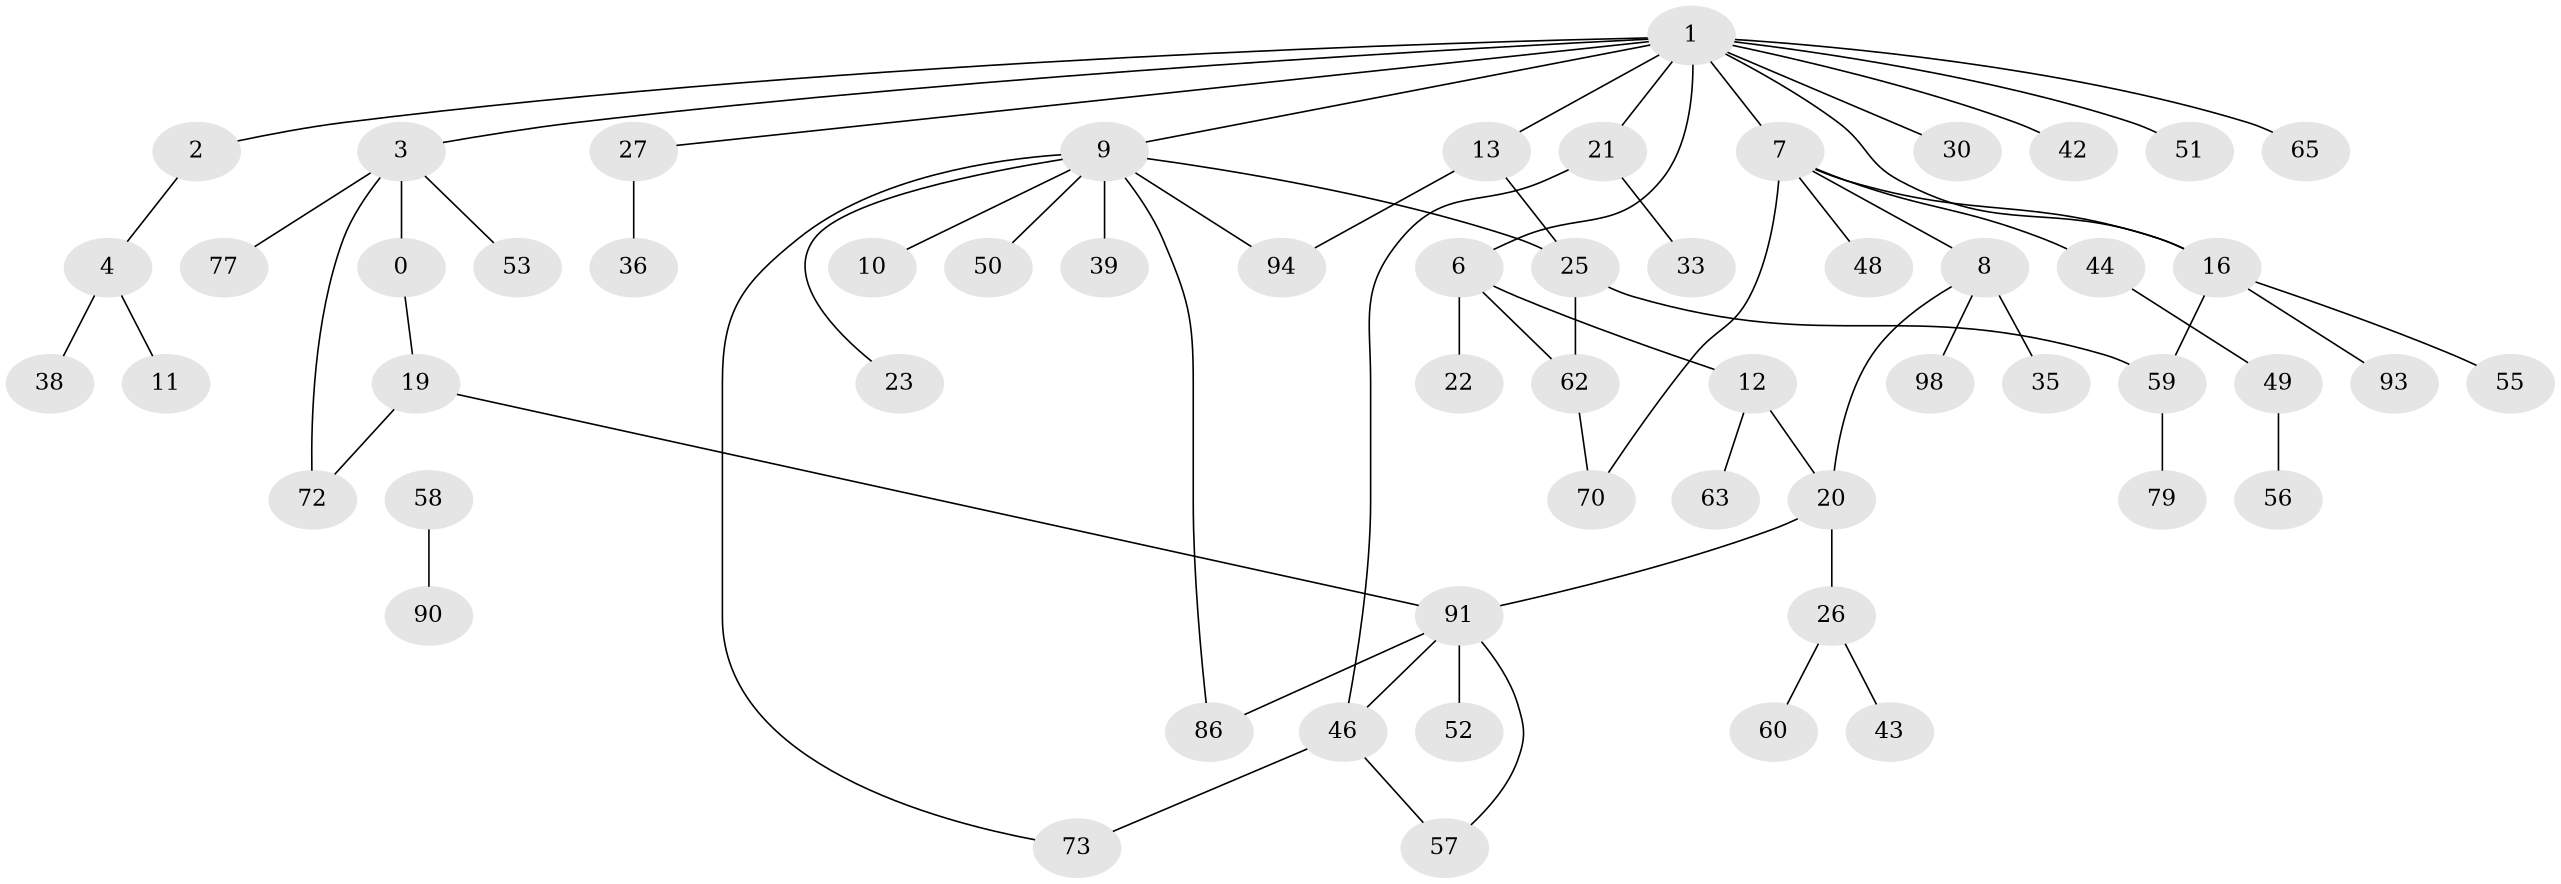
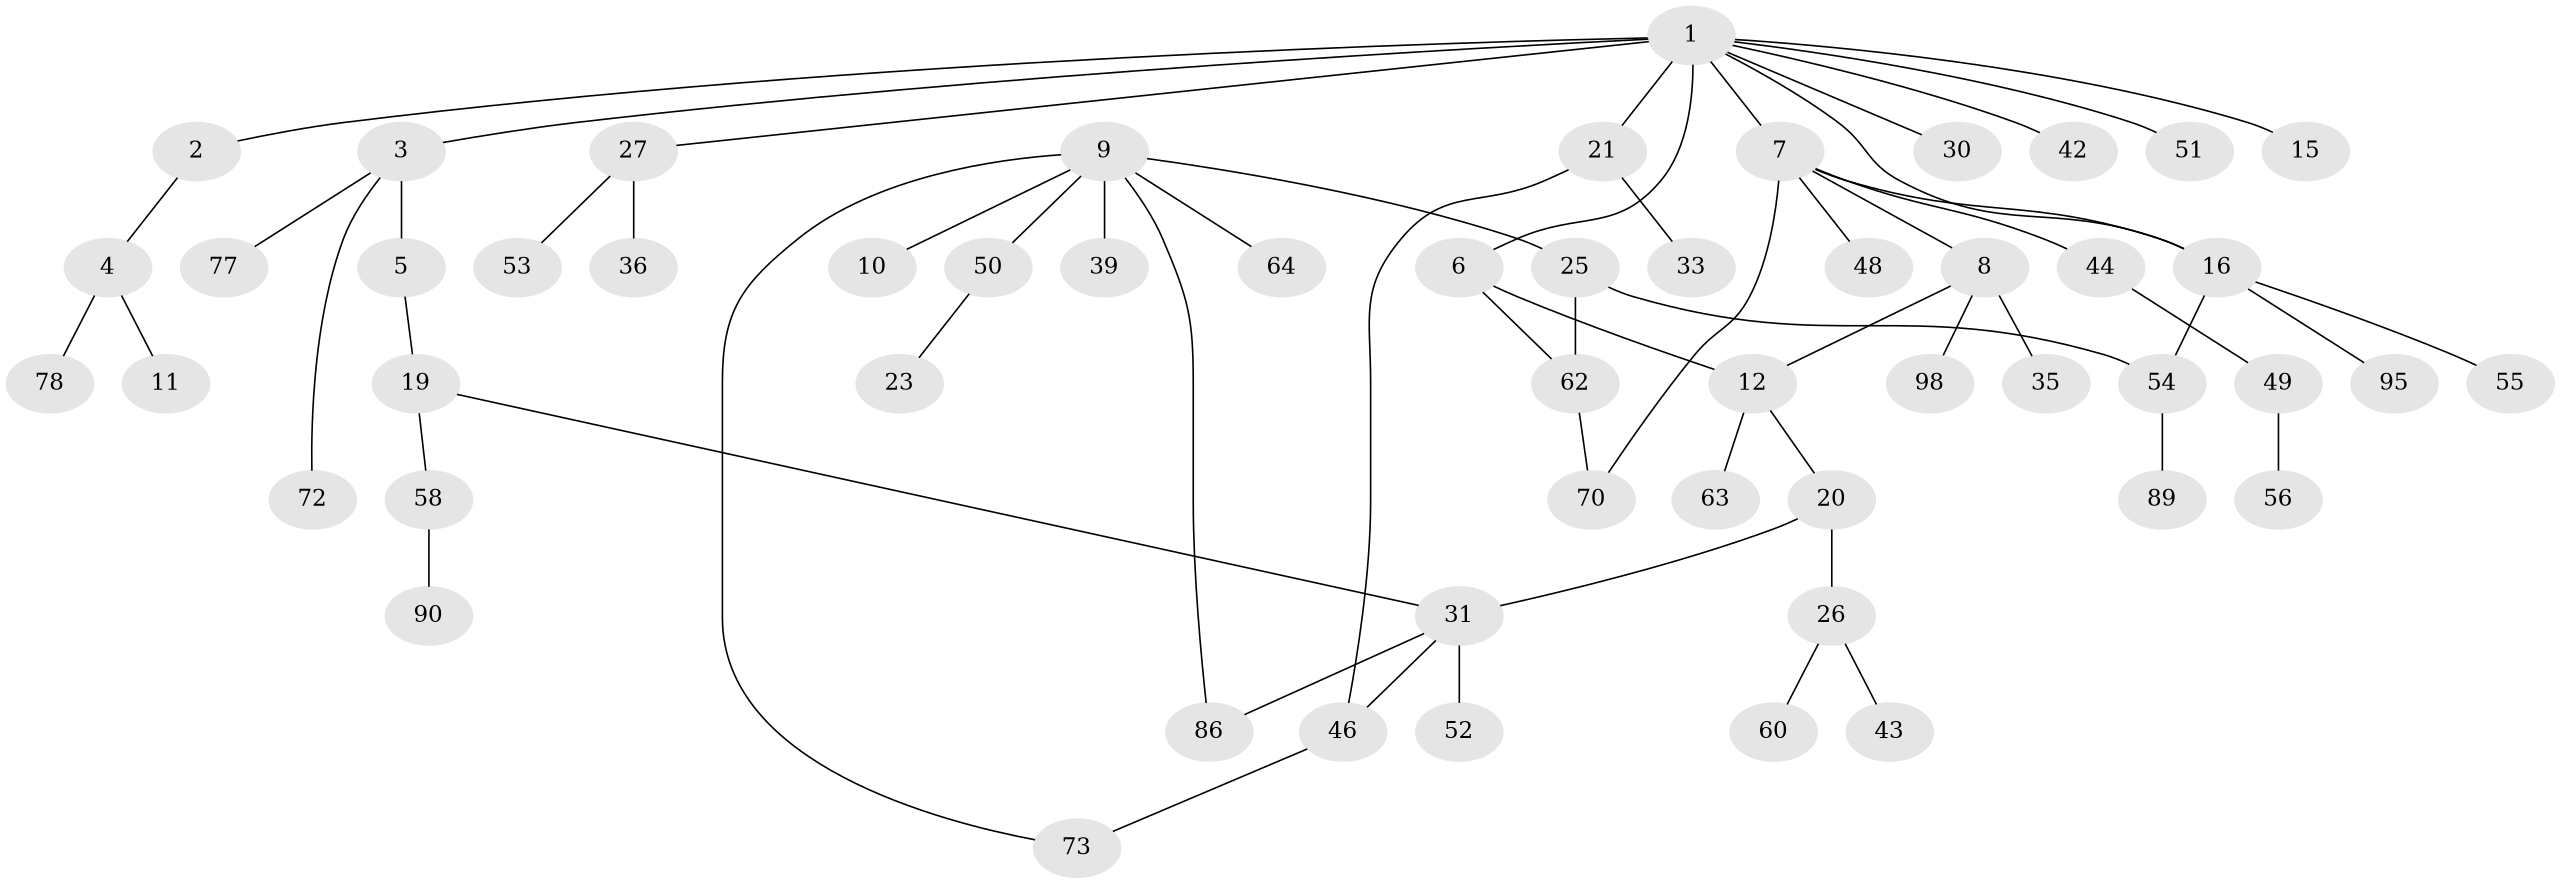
edge "1" -- "9": removed
node "13": removed
node "65": label "65" -> "15"
edge "3" -- "53": now "27" -- "53"
edge "9" -- "23": now "50" -- "23"
node "0": label "0" -> "5"
node "94": label "94" -> "64"
edge "8" -- "20": now "8" -- "12"
node "38": label "38" -> "78"
node "22": removed
node "59": label "59" -> "54"
node "93": label "93" -> "95"
edge "19" -- "72": now "19" -- "58"
node "79": label "79" -> "89"
node "91": label "91" -> "31"
node "57": removed
